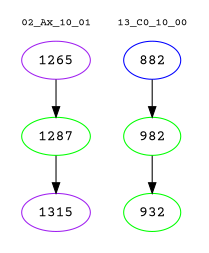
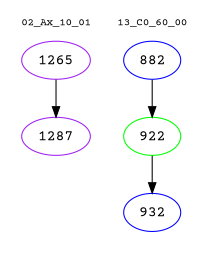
cluster "13_C0_10_00": label "13_C0_10_00" -> "13_C0_60_00"
node "1287": color green -> purple
node "982": label "982" -> "922"
node "1315": removed
node "932": color green -> blue
